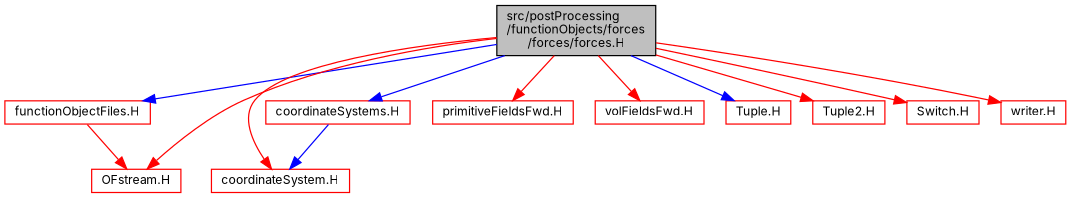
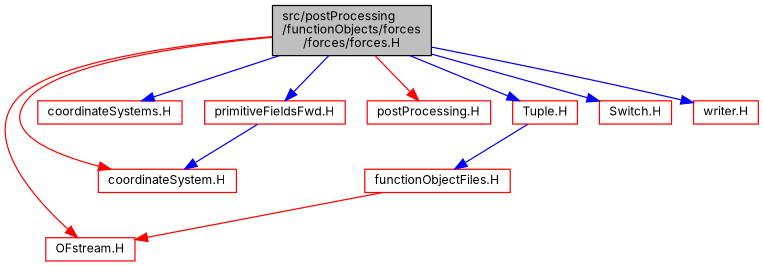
edge "src/postProcessing /functionObjects/forces /forces/forces.H" -> "writer.H": color red -> blue
edge "src/postProcessing /functionObjects/forces /forces/forces.H" -> "primitiveFieldsFwd.H": color red -> blue
edge "src/postProcessing /functionObjects/forces /forces/forces.H" -> "Switch.H": color red -> blue
edge "src/postProcessing /functionObjects/forces /forces/forces.H" -> "functionObjectFiles.H": now "Tuple.H" -> "functionObjectFiles.H"
node "volFieldsFwd.H": label "volFieldsFwd.H" -> "postProcessing.H"
node "Tuple2.H": removed
edge "coordinateSystems.H" -> "coordinateSystem.H": now "primitiveFieldsFwd.H" -> "coordinateSystem.H"
